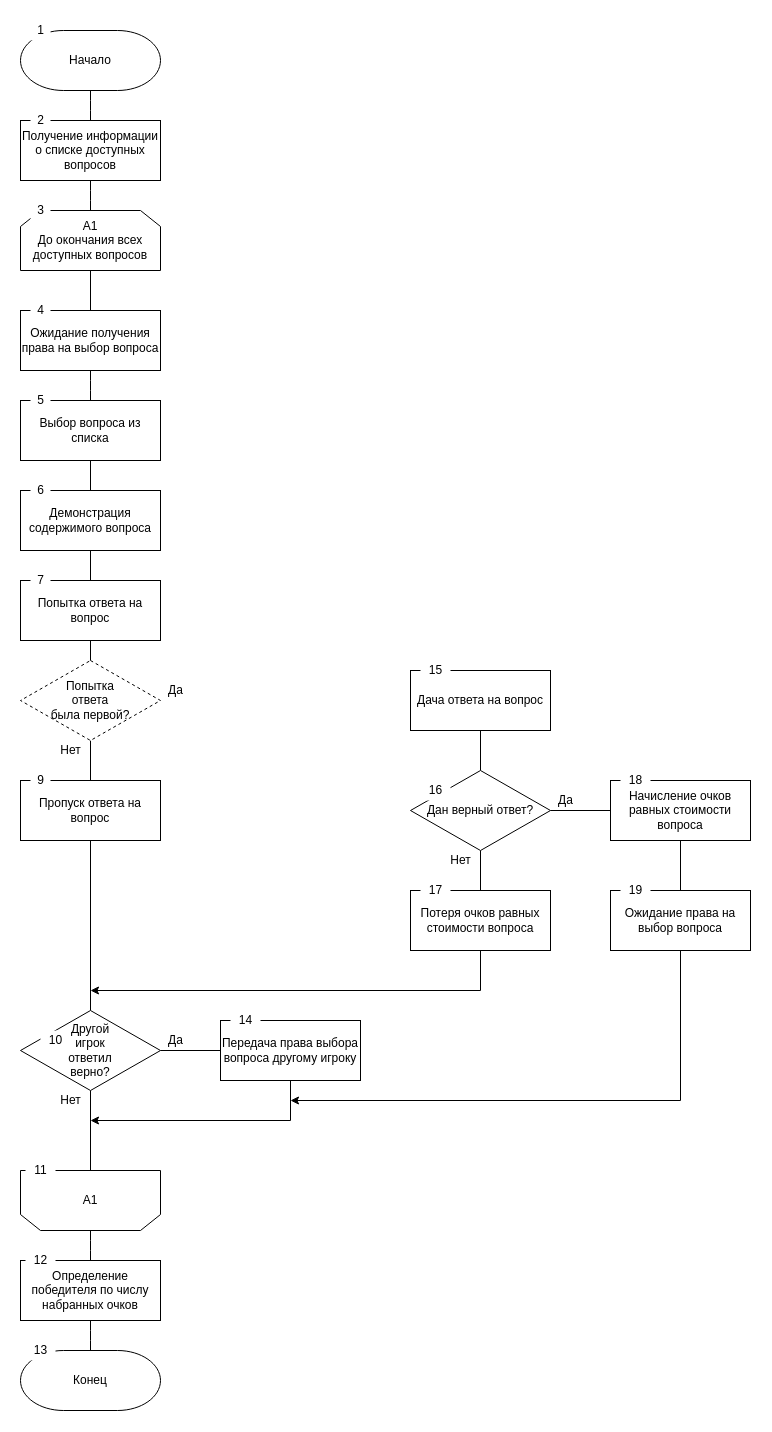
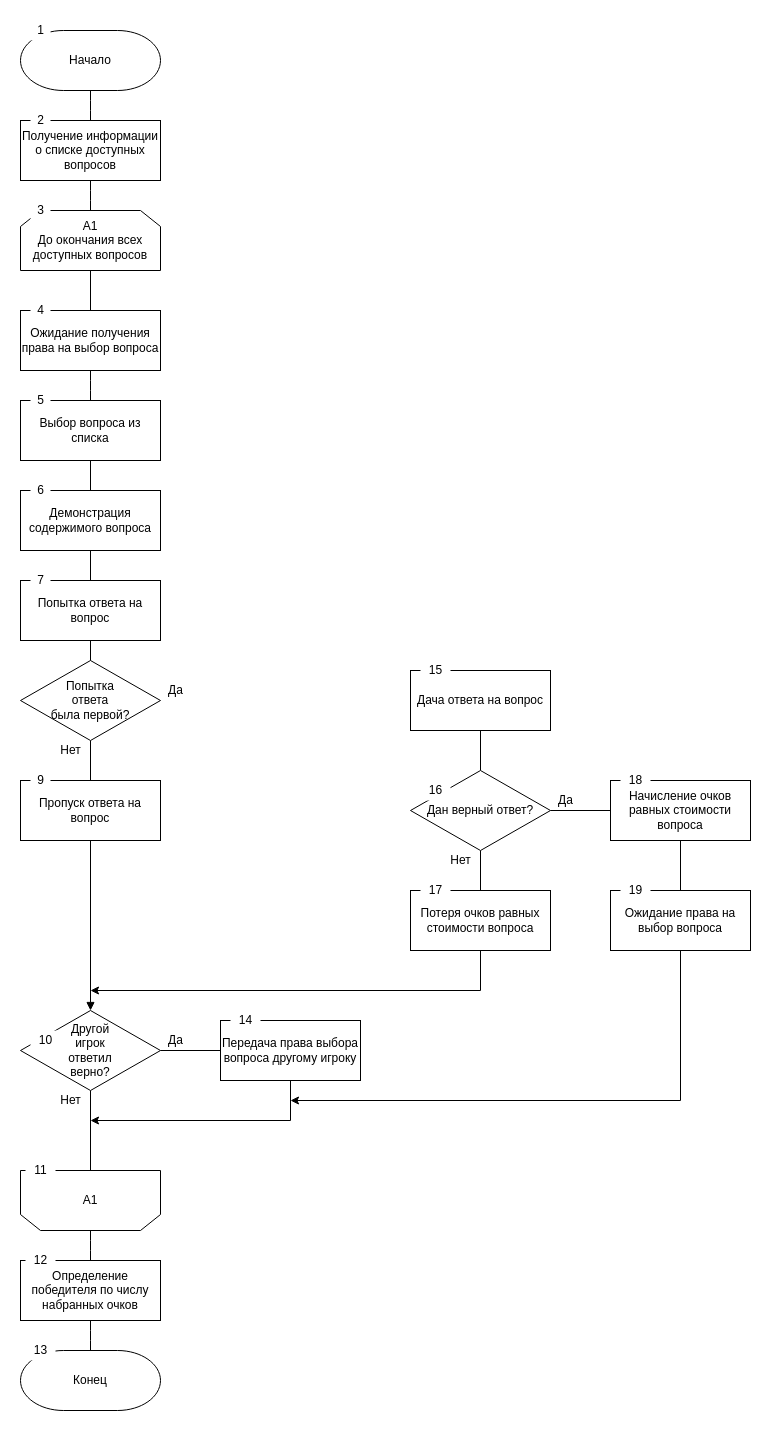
node "Попытка ответа была первой?": style dashed -> solid
edge "Пропуск ответа на вопрос" -- "Другой игрок ответил верно?": arrowhead none -> block
node "10": moved (56, 1041) -> (46, 1041)
